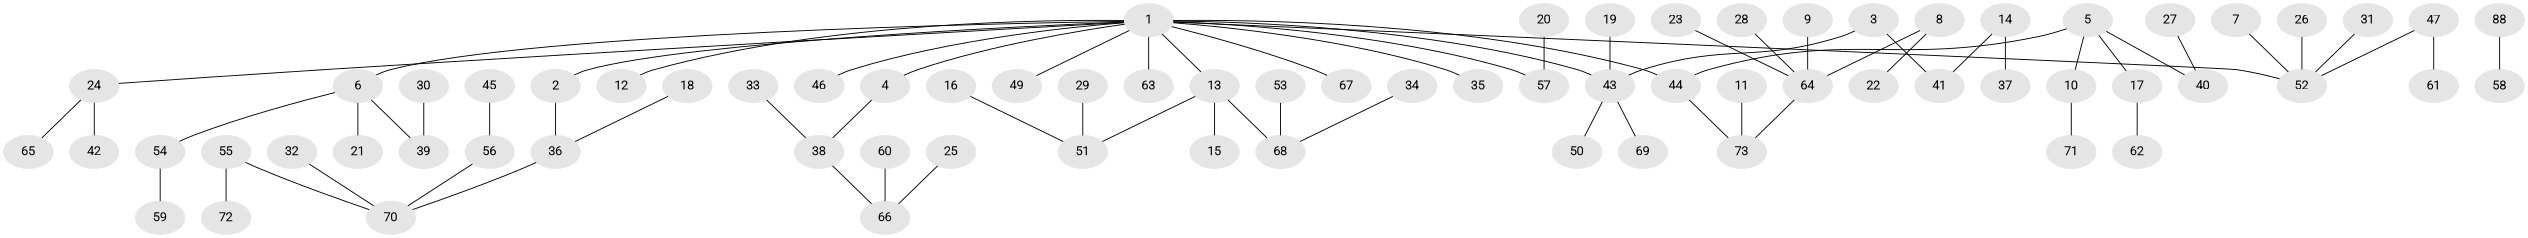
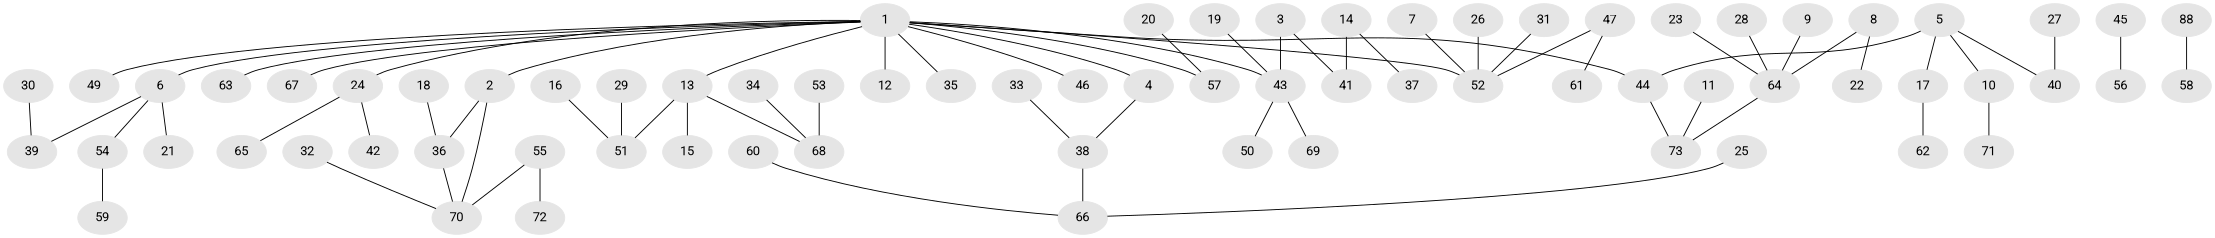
edge "56" -- "70": now "2" -- "70"
